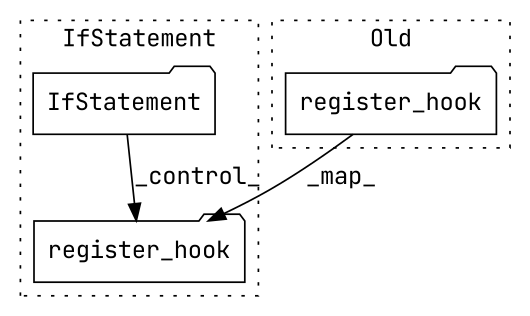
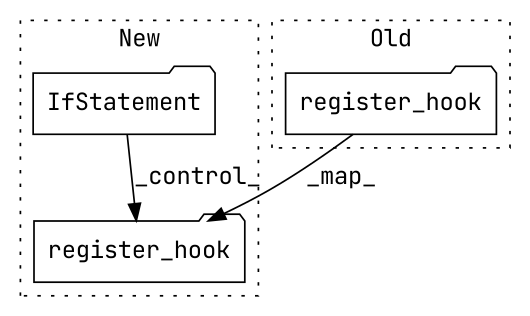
cluster "IfStatement": label "IfStatement" -> "New"
